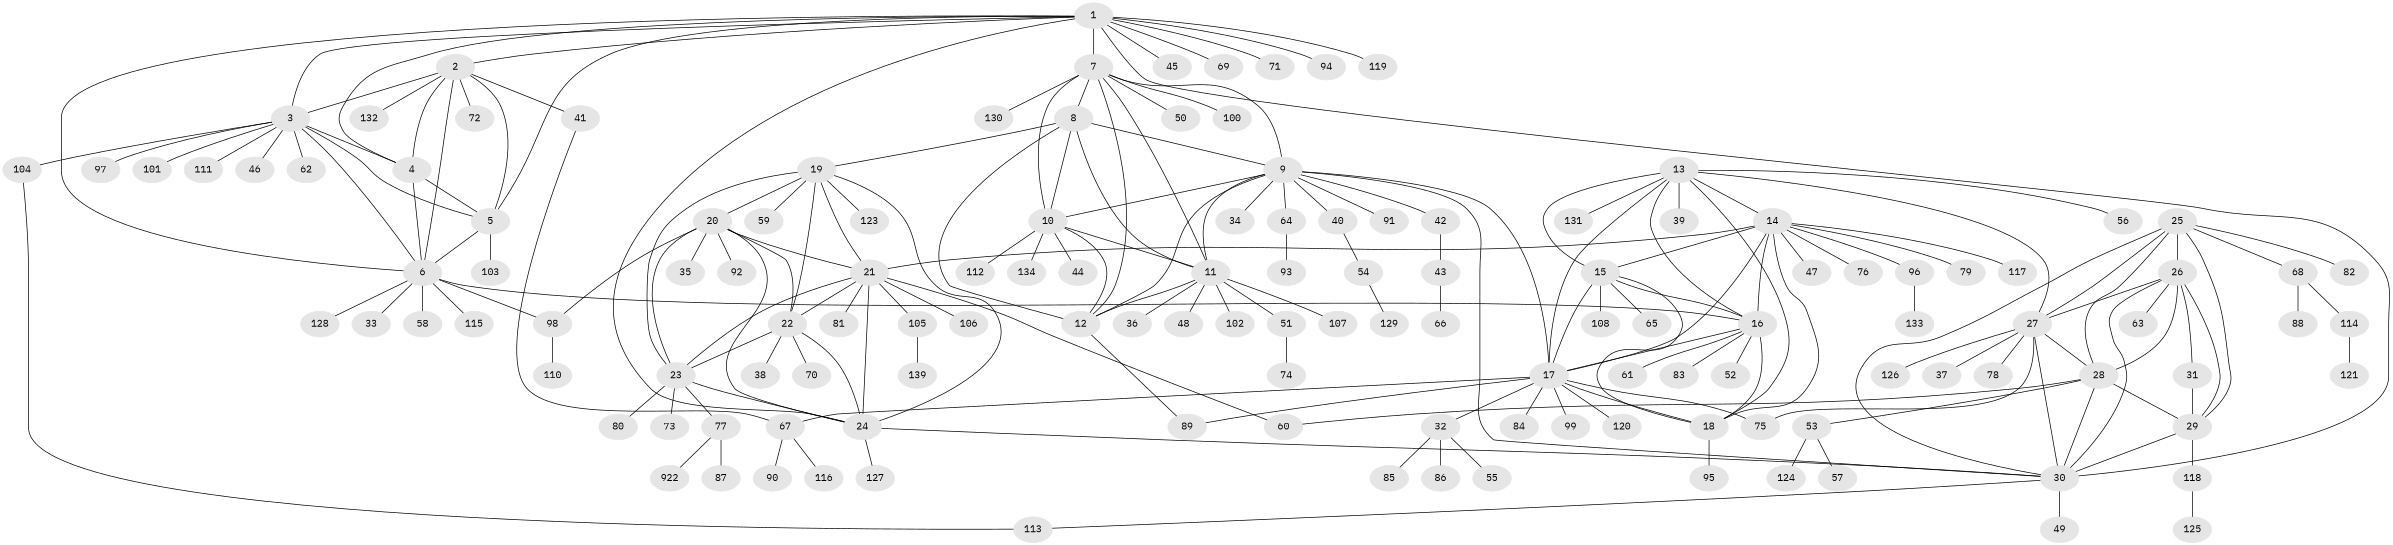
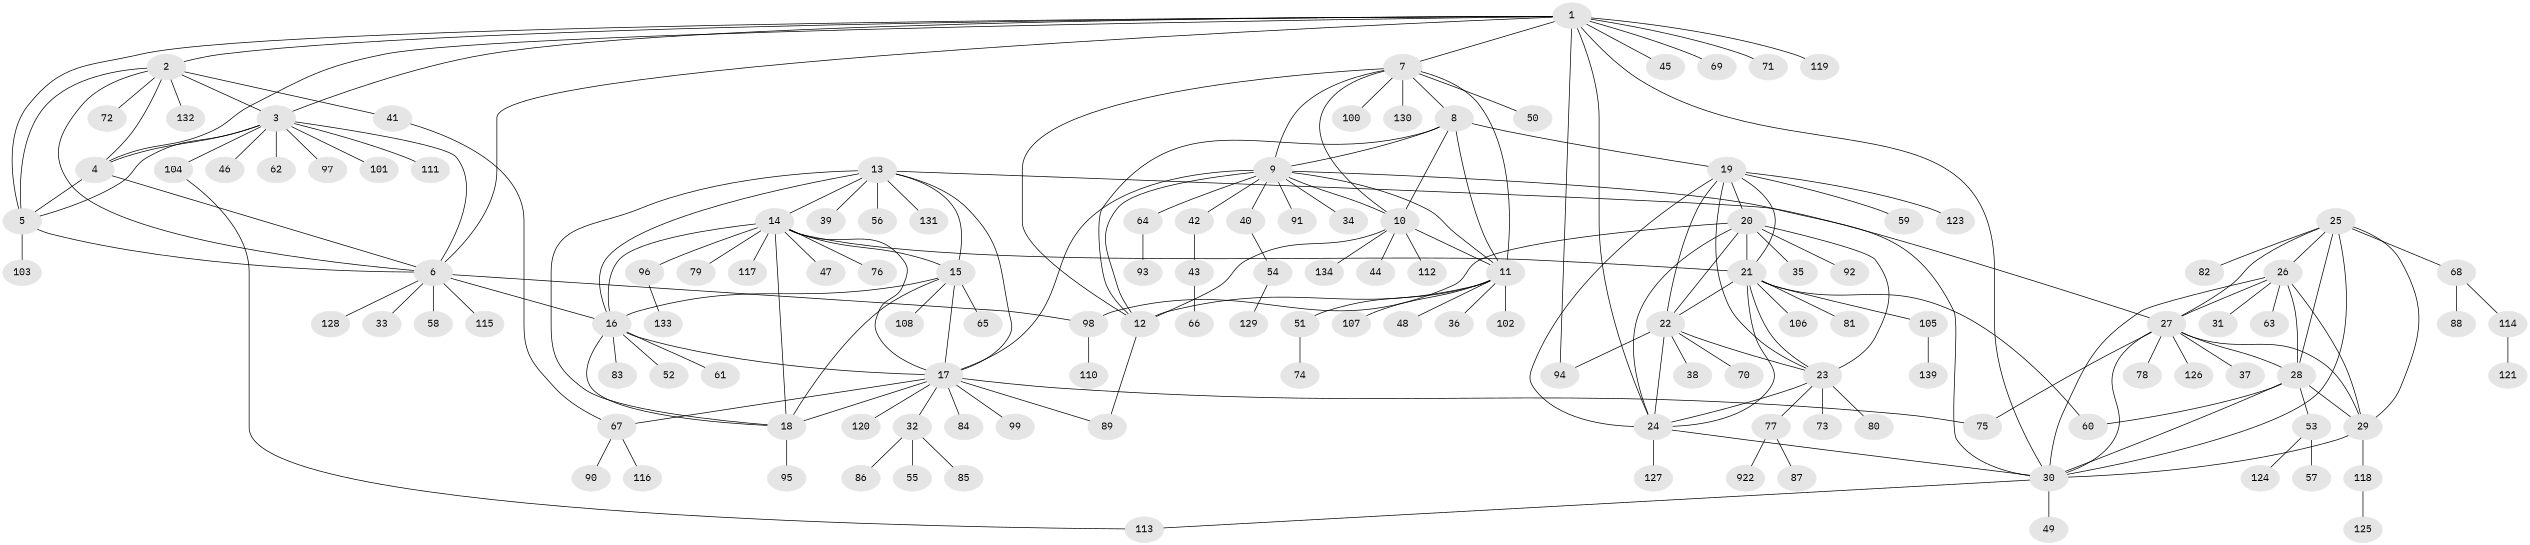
edge "22" -- "94": added
edge "31" -- "29": now "27" -- "29"
